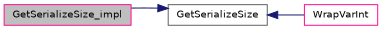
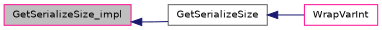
edge "GetSerializeSize_impl" -> "GetSerializeSize": reversed
